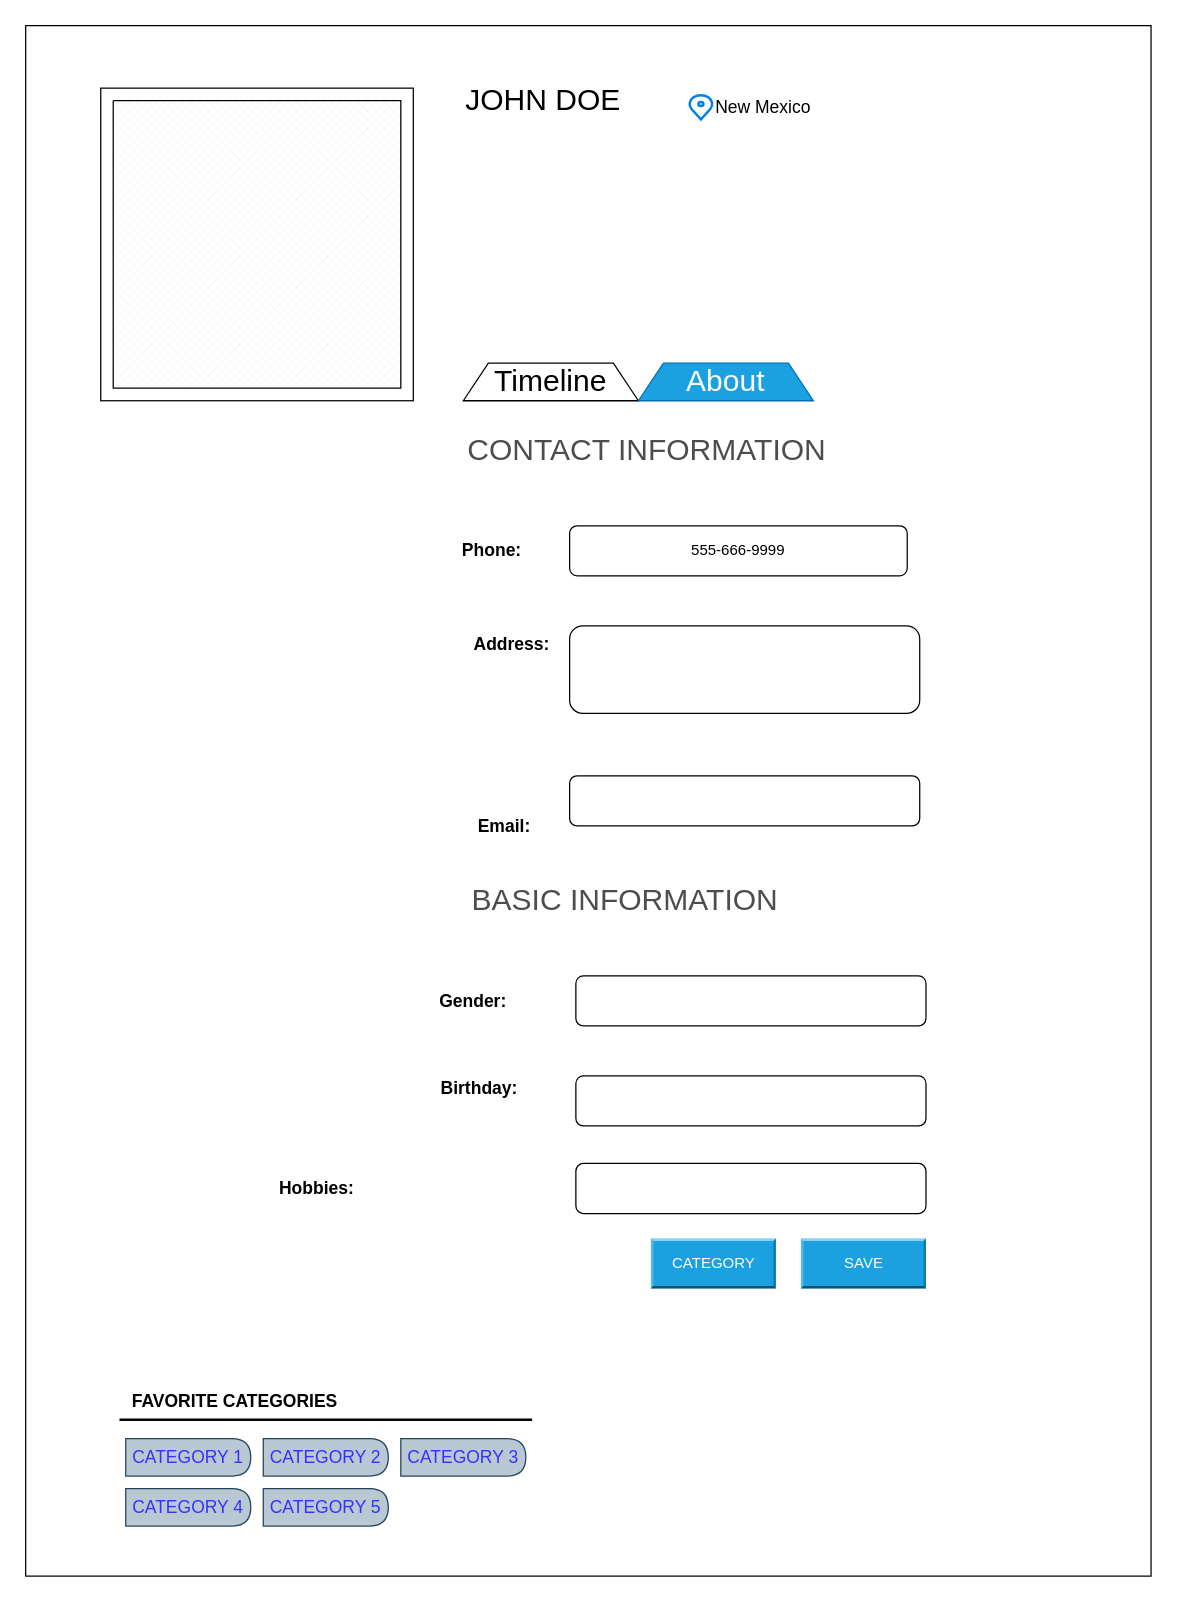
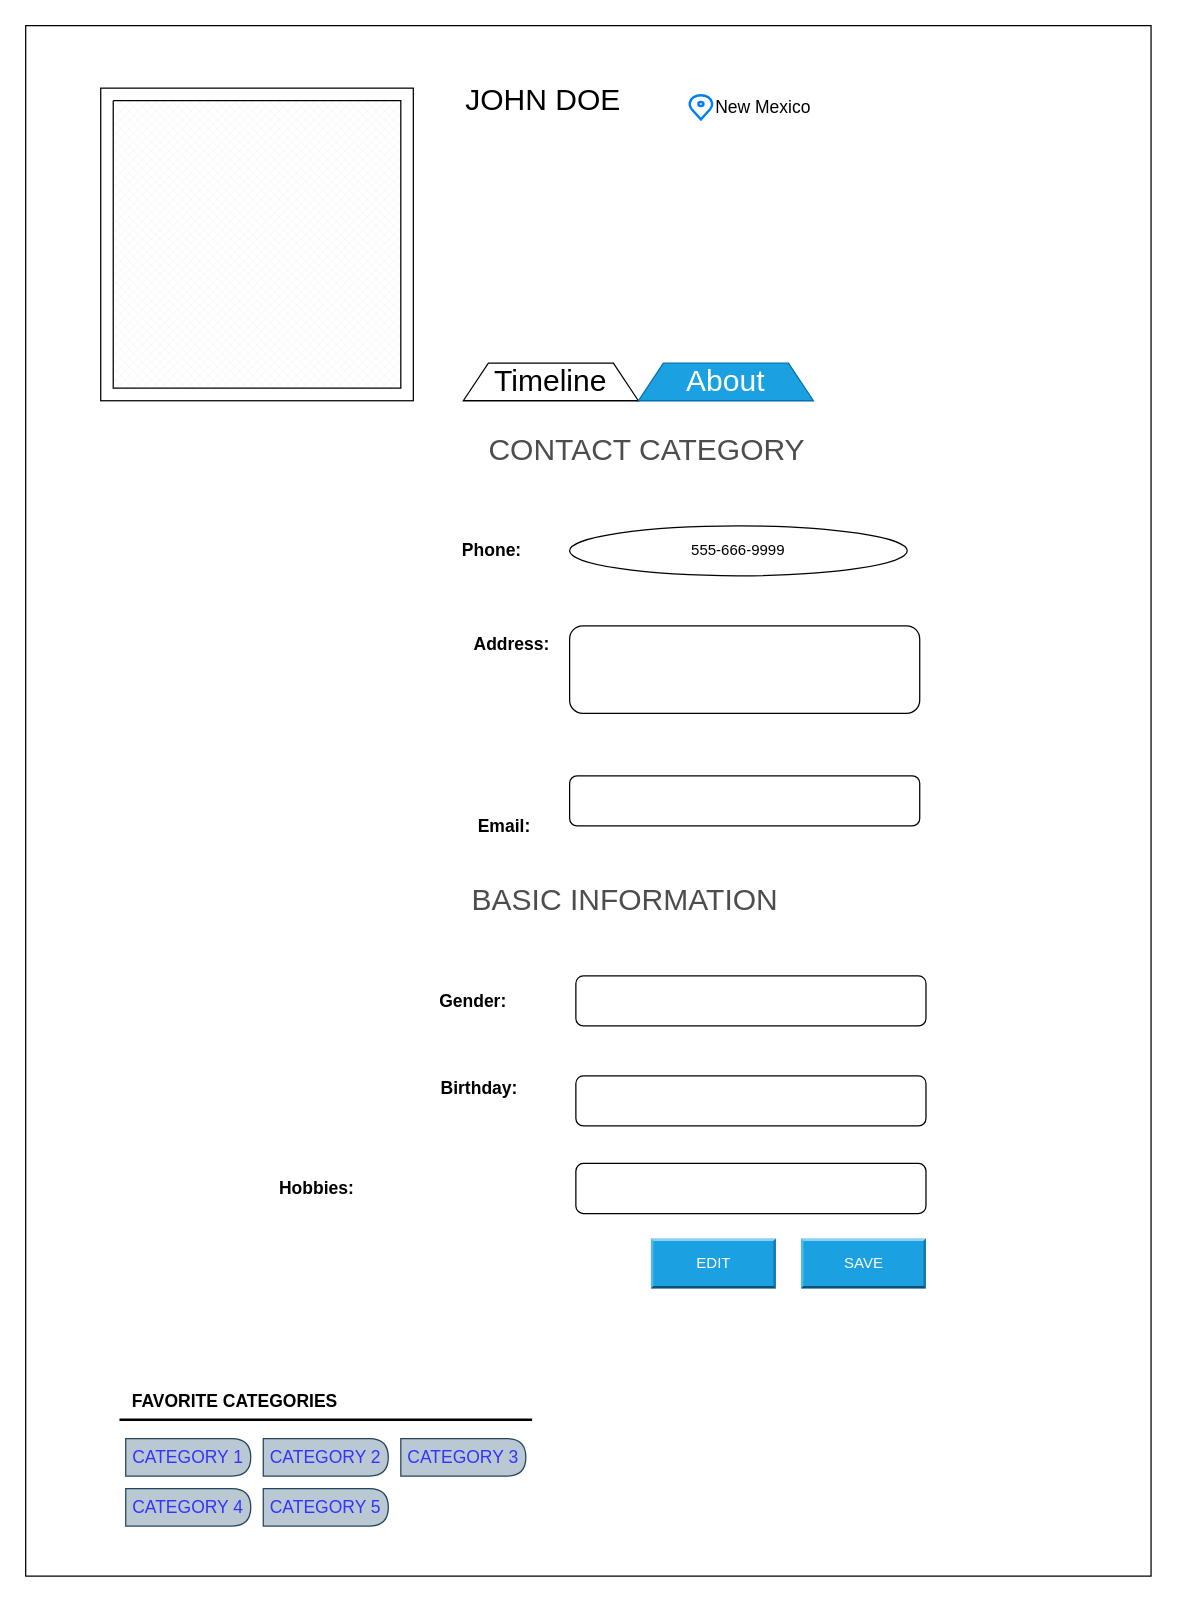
node "CONTACT INFORMATION": label "CONTACT INFORMATION" -> "CONTACT CATEGORY"
node "555-666-9999": shape rounded rectangle -> ellipse
node "CATEGORY": label "CATEGORY" -> "EDIT"
